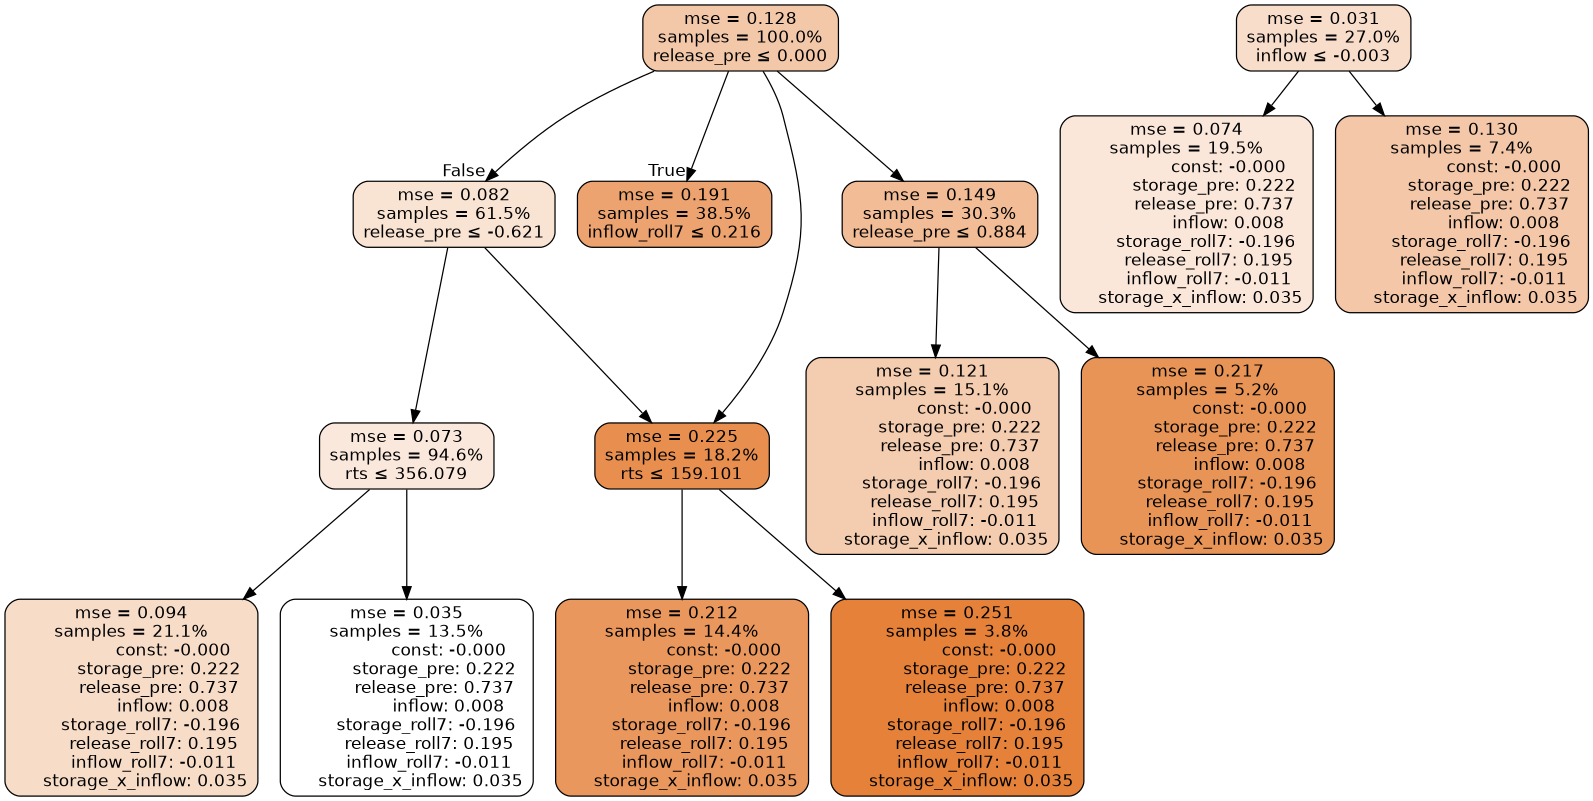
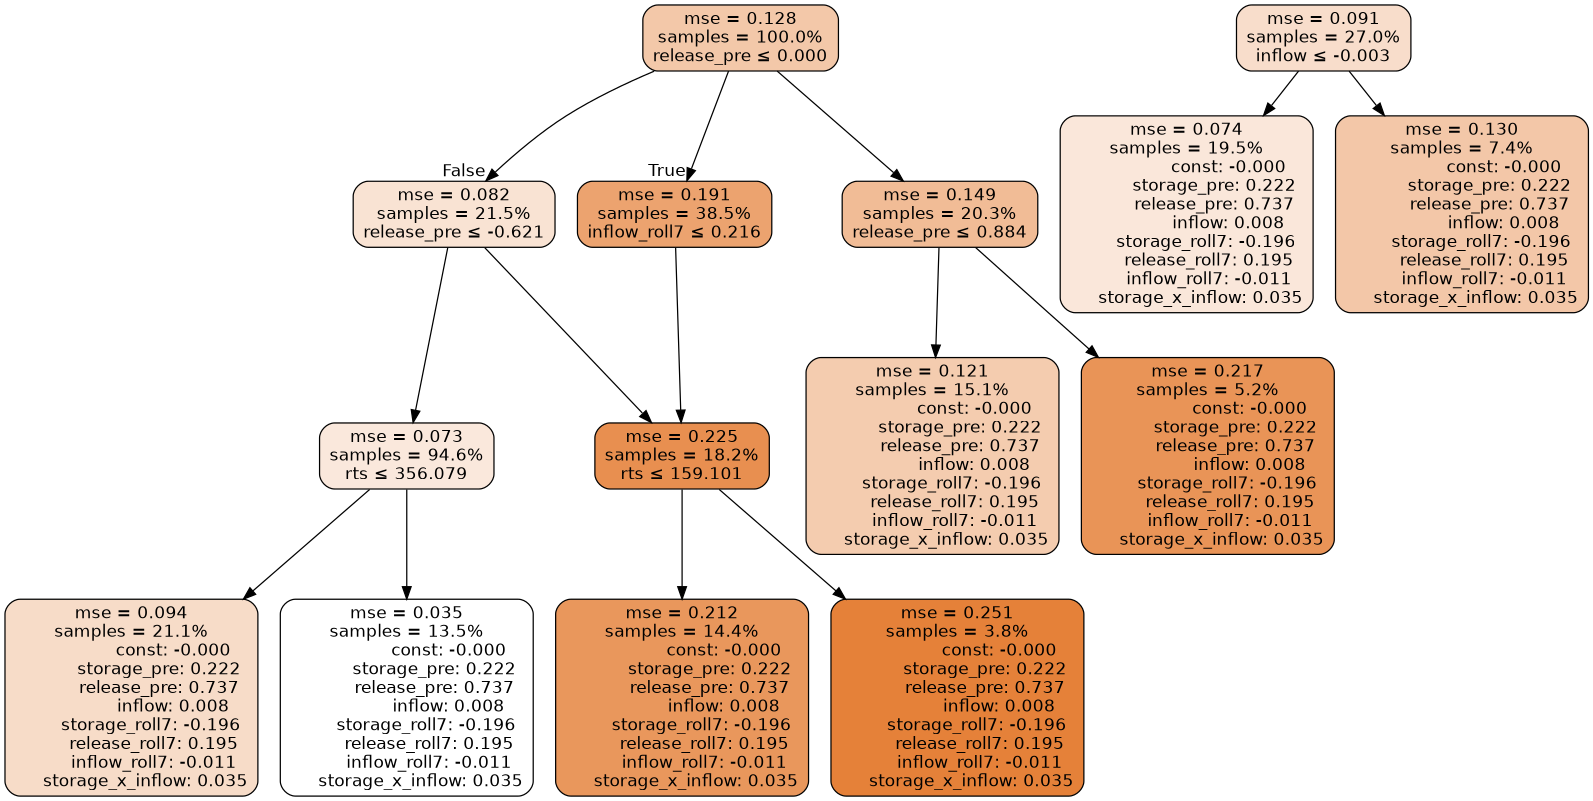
node "mse = 0.031 samples = 27.0% inflow ≤ -0.003": label "mse = 0.031 samples = 27.0% inflow ≤ -0.003" -> "mse = 0.091 samples = 27.0% inflow ≤ -0.003"
node "mse = 0.082 samples = 61.5% release_pre ≤ -0.621": label "mse = 0.082 samples = 61.5% release_pre ≤ -0.621" -> "mse = 0.082 samples = 21.5% release_pre ≤ -0.621"
node "mse = 0.149 samples = 30.3% release_pre ≤ 0.884": label "mse = 0.149 samples = 30.3% release_pre ≤ 0.884" -> "mse = 0.149 samples = 20.3% release_pre ≤ 0.884"
edge "mse = 0.128 samples = 100.0% release_pre ≤ 0.000" -> "mse = 0.225 samples = 18.2% rts ≤ 159.101": now "mse = 0.191 samples = 38.5% inflow_roll7 ≤ 0.216" -> "mse = 0.225 samples = 18.2% rts ≤ 159.101"
